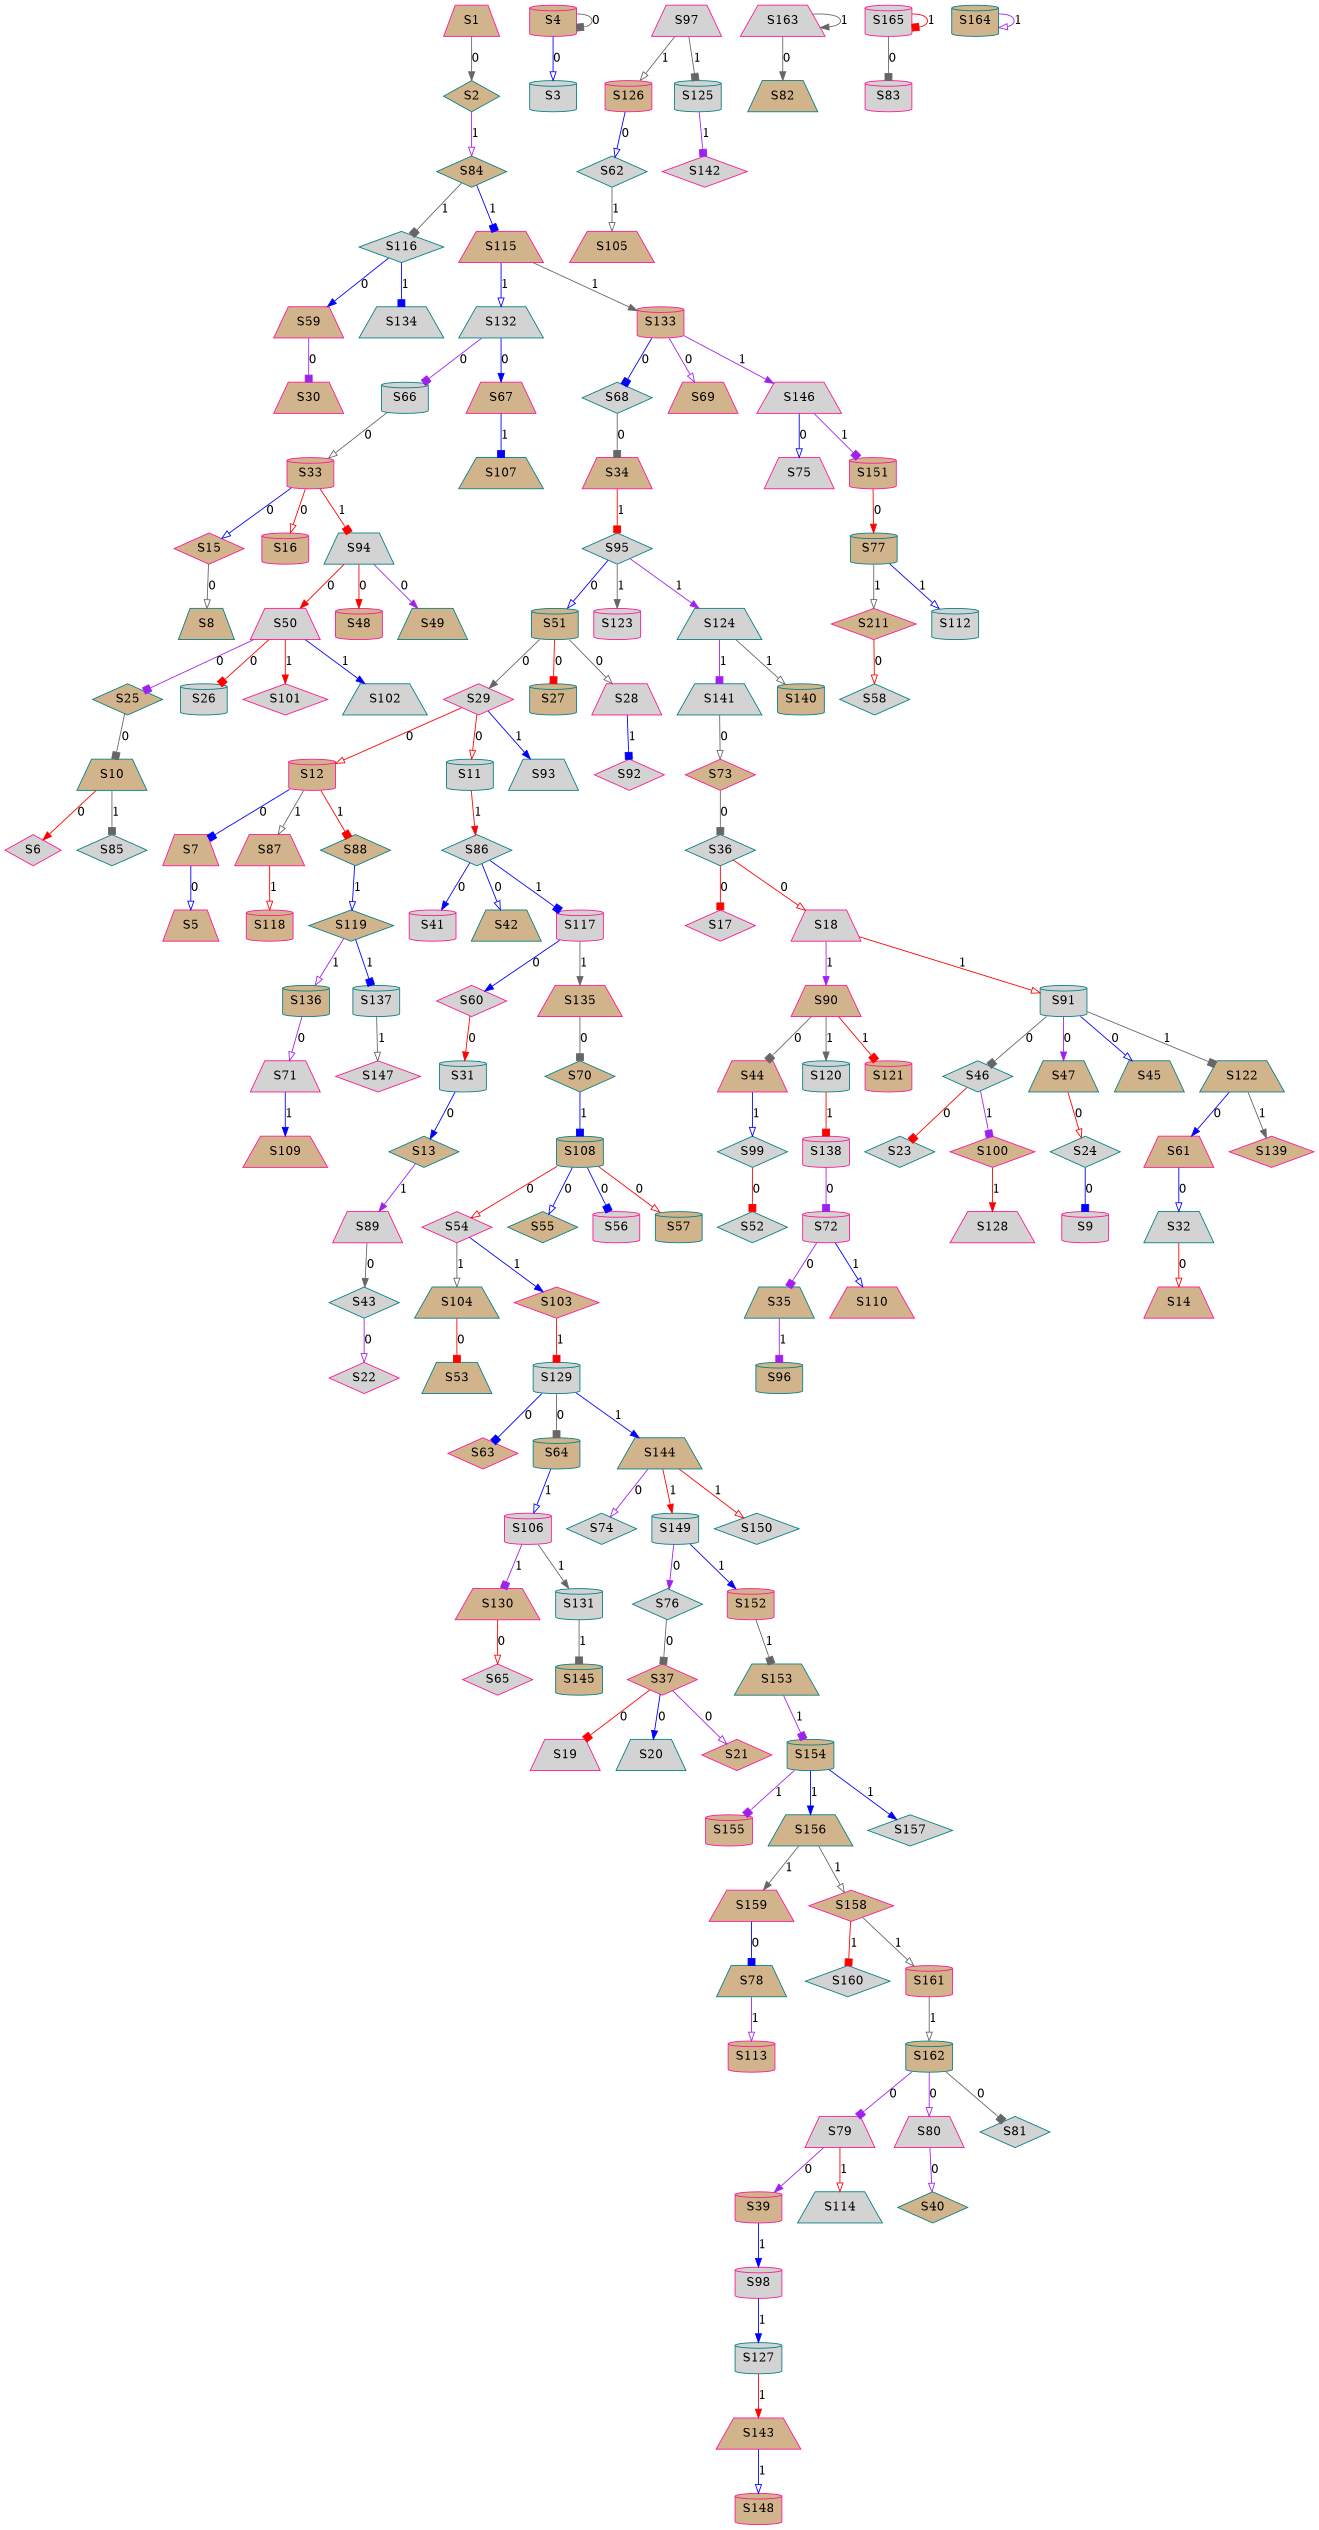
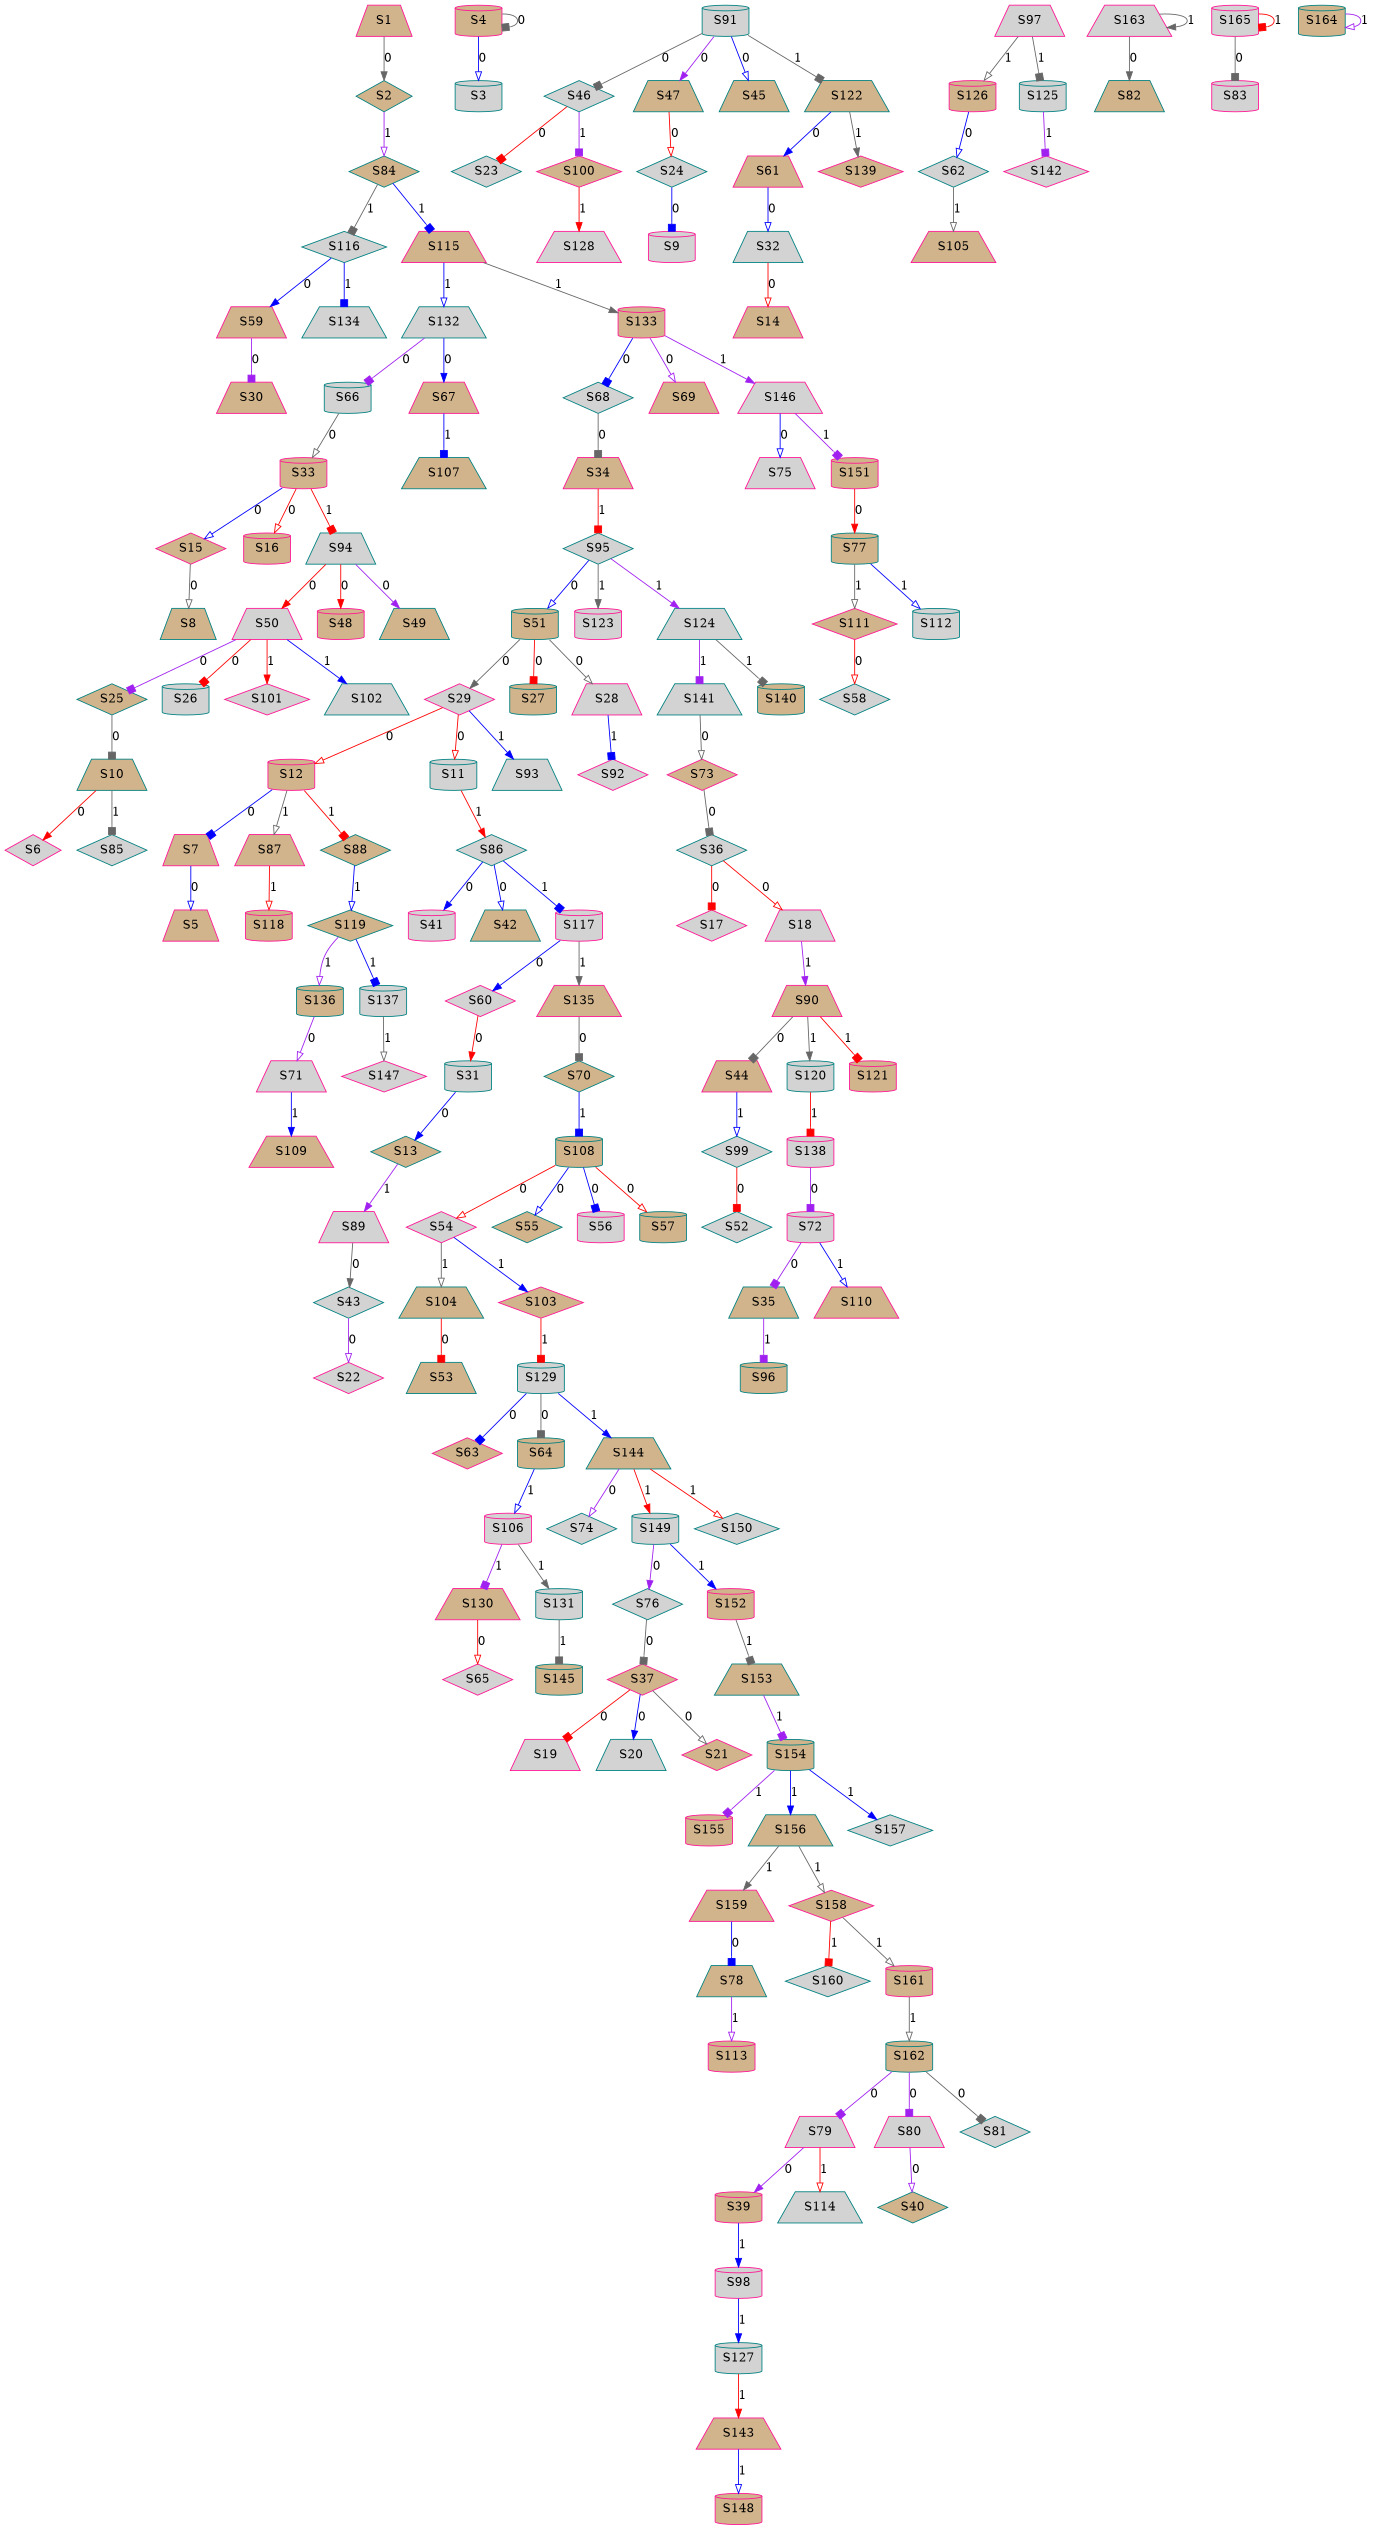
node "S211": label "S211" -> "S111"
edge "S124" -> "S140": arrowhead onormal -> box
edge "S18" -> "S91": removed, label "1"
edge "S37" -> "S21": color purple -> gray40
edge "S162" -> "S80": arrowhead onormal -> box
